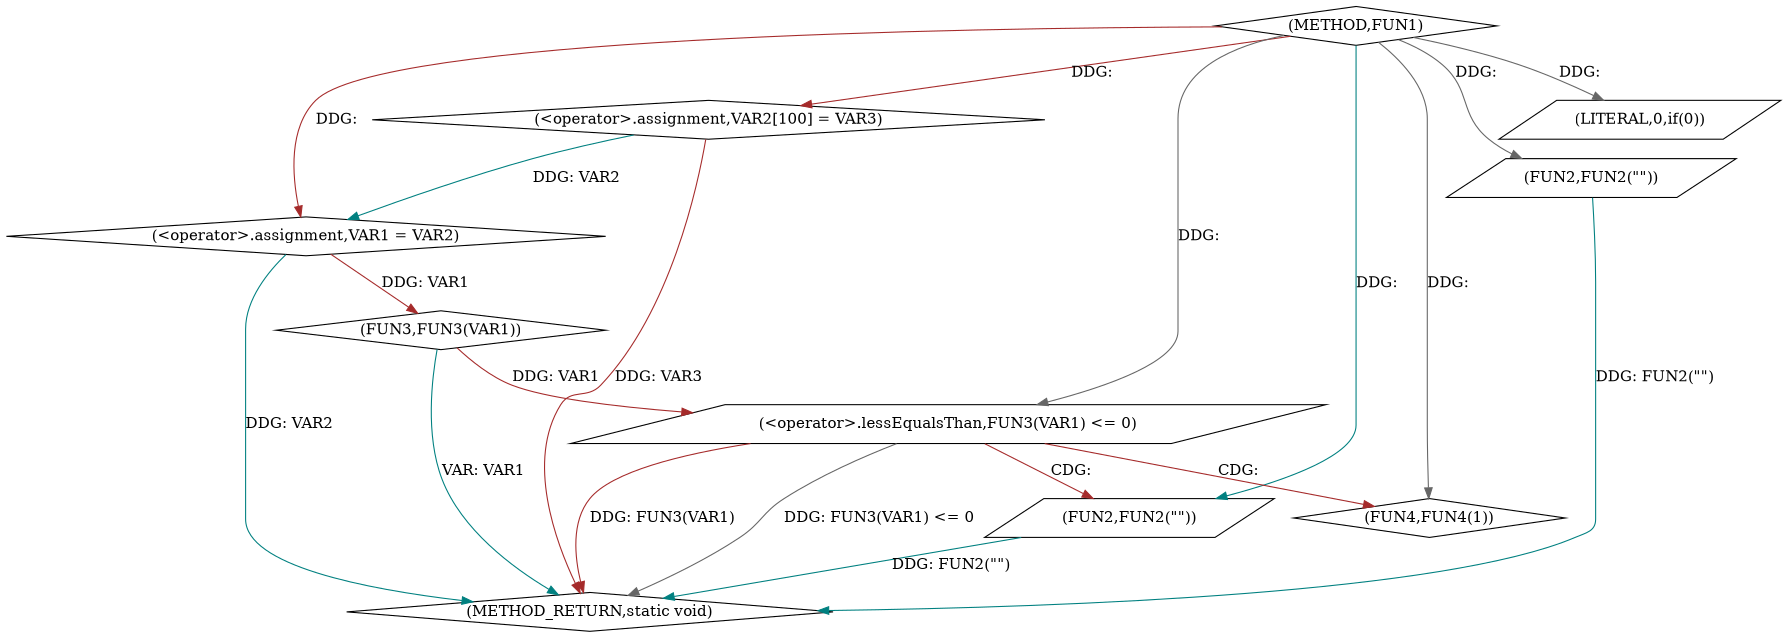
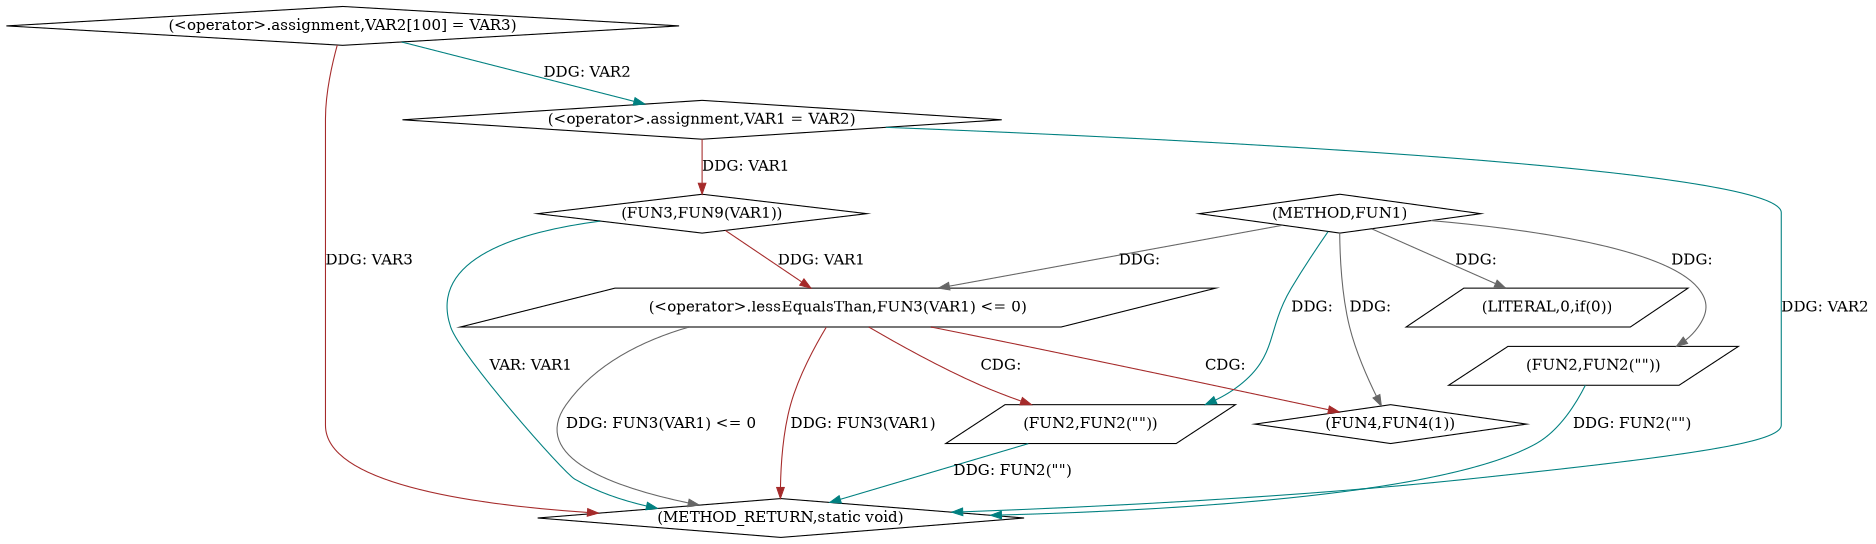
edge "(METHOD,FUN1)" -> "(<operator>.assignment,VAR1 = VAR2)": removed, label "DDG:"
edge "(METHOD,FUN1)" -> "(<operator>.assignment,VAR2[100] = VAR3)": removed, label "DDG:"
node "(FUN3,FUN3(VAR1))": label "(FUN3,FUN3(VAR1))" -> "(FUN3,FUN9(VAR1))"
